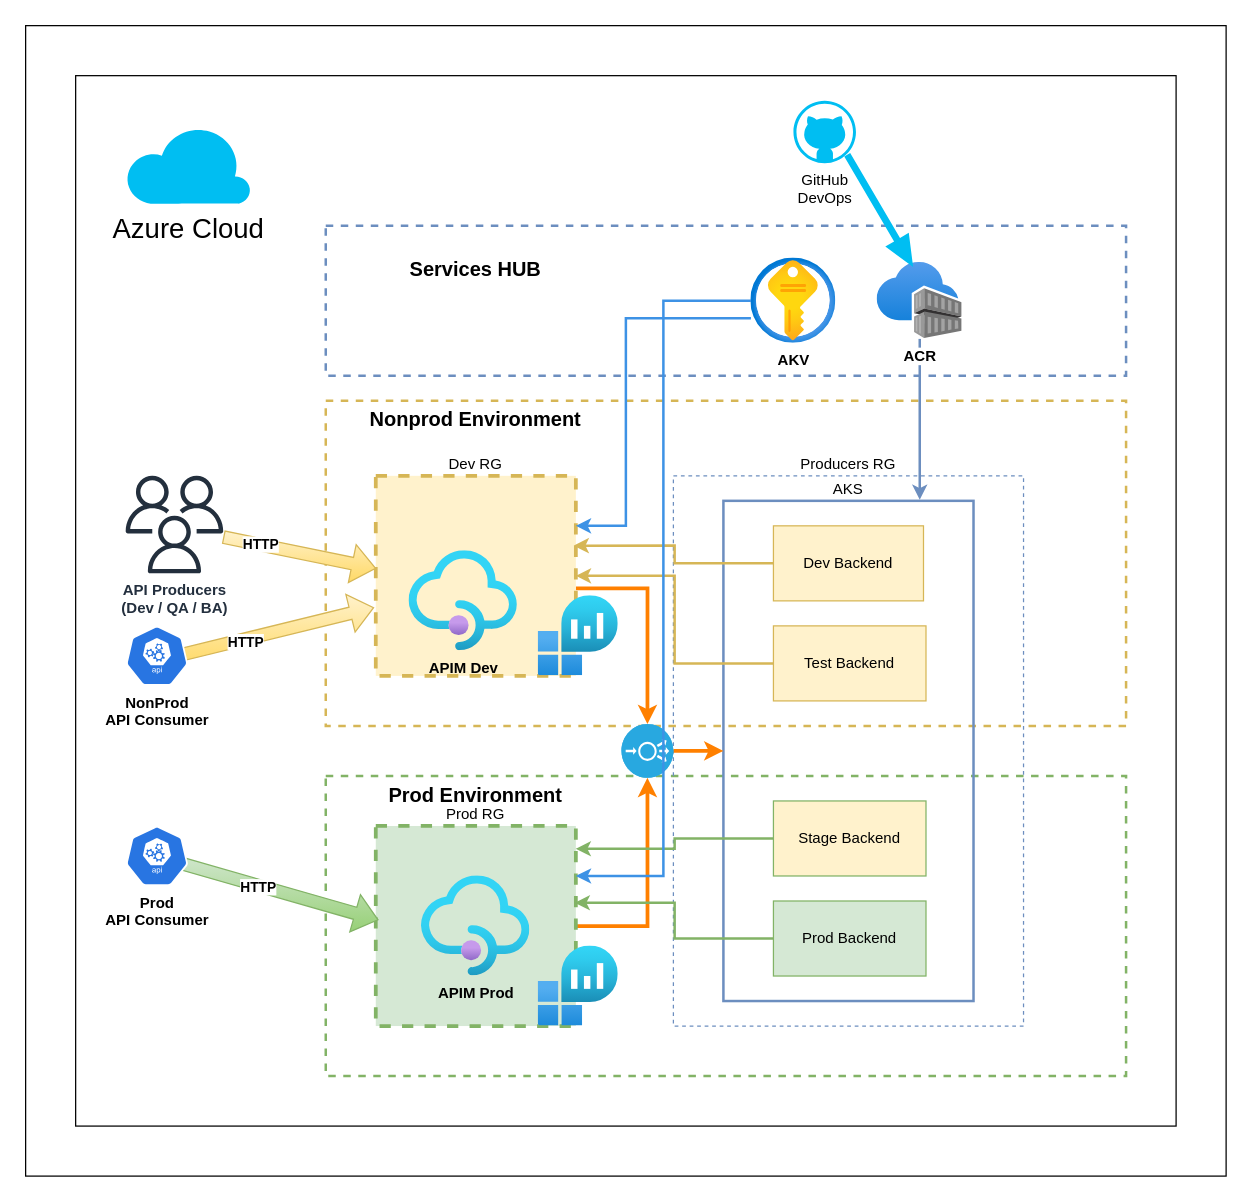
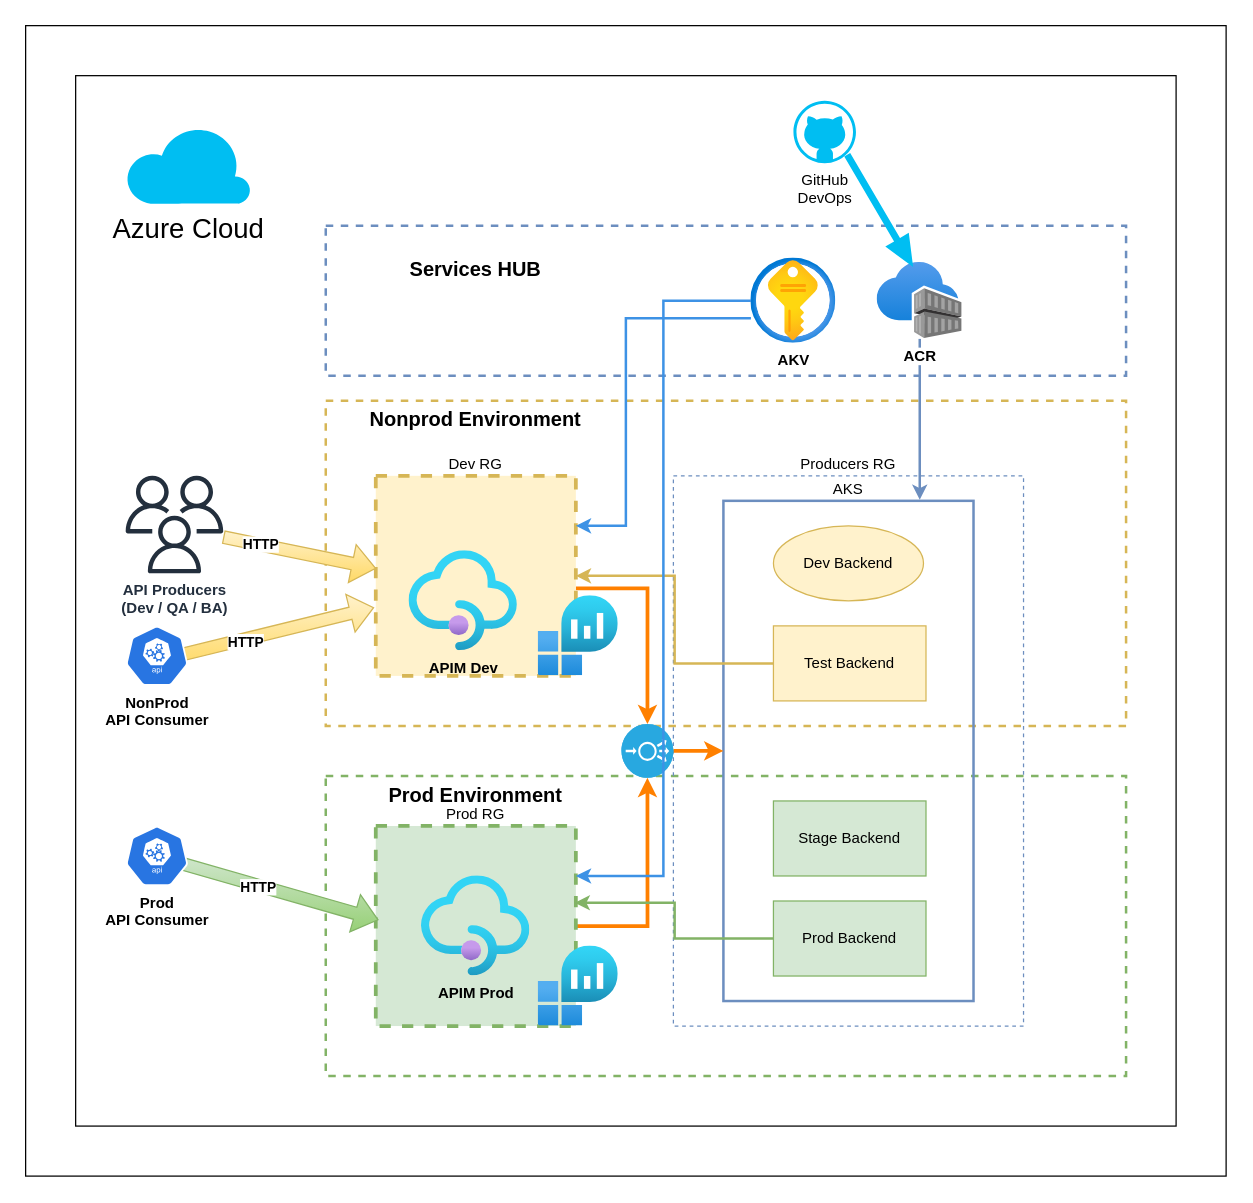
edge "Dev Backend" -> "Dev RG": removed
node "Dev Backend": shape rectangle -> ellipse
edge "Stage Backend" -> "Prod RG": removed
node "Stage Backend": fillcolor #fff2cc -> #d5e8d4
